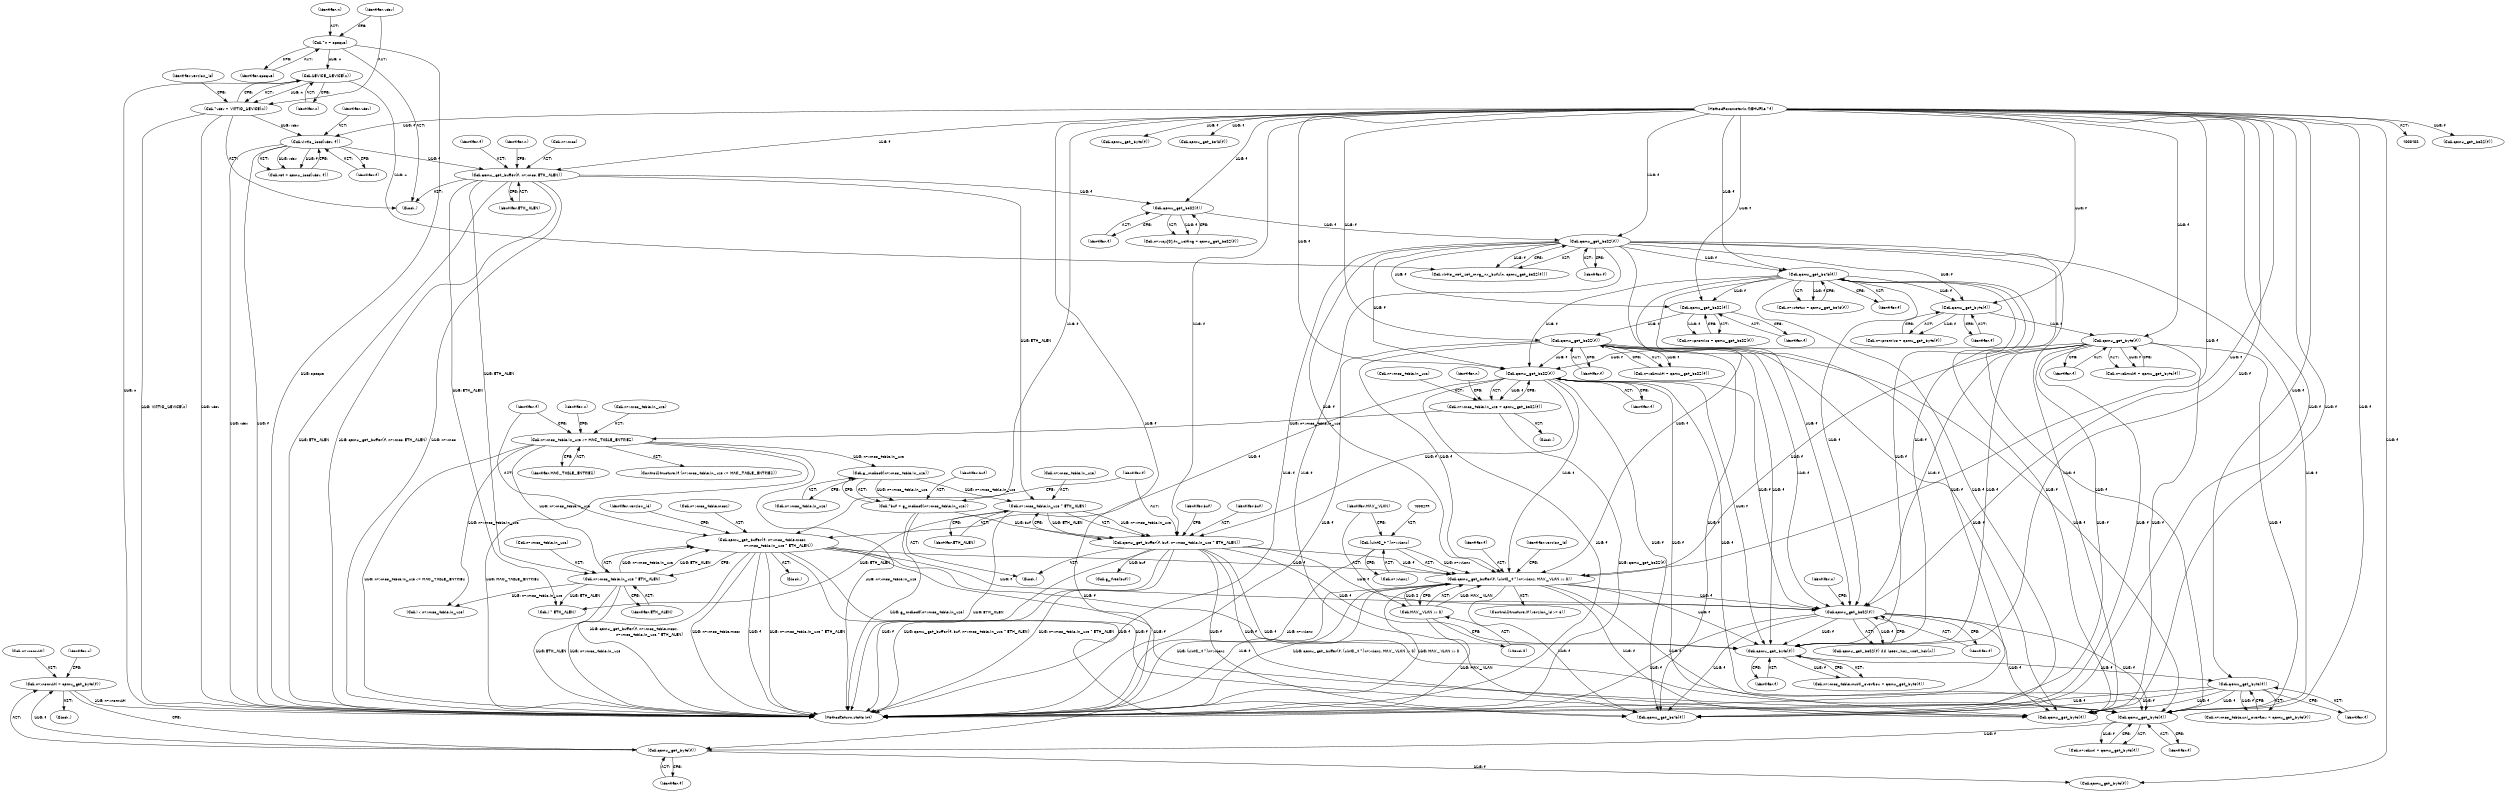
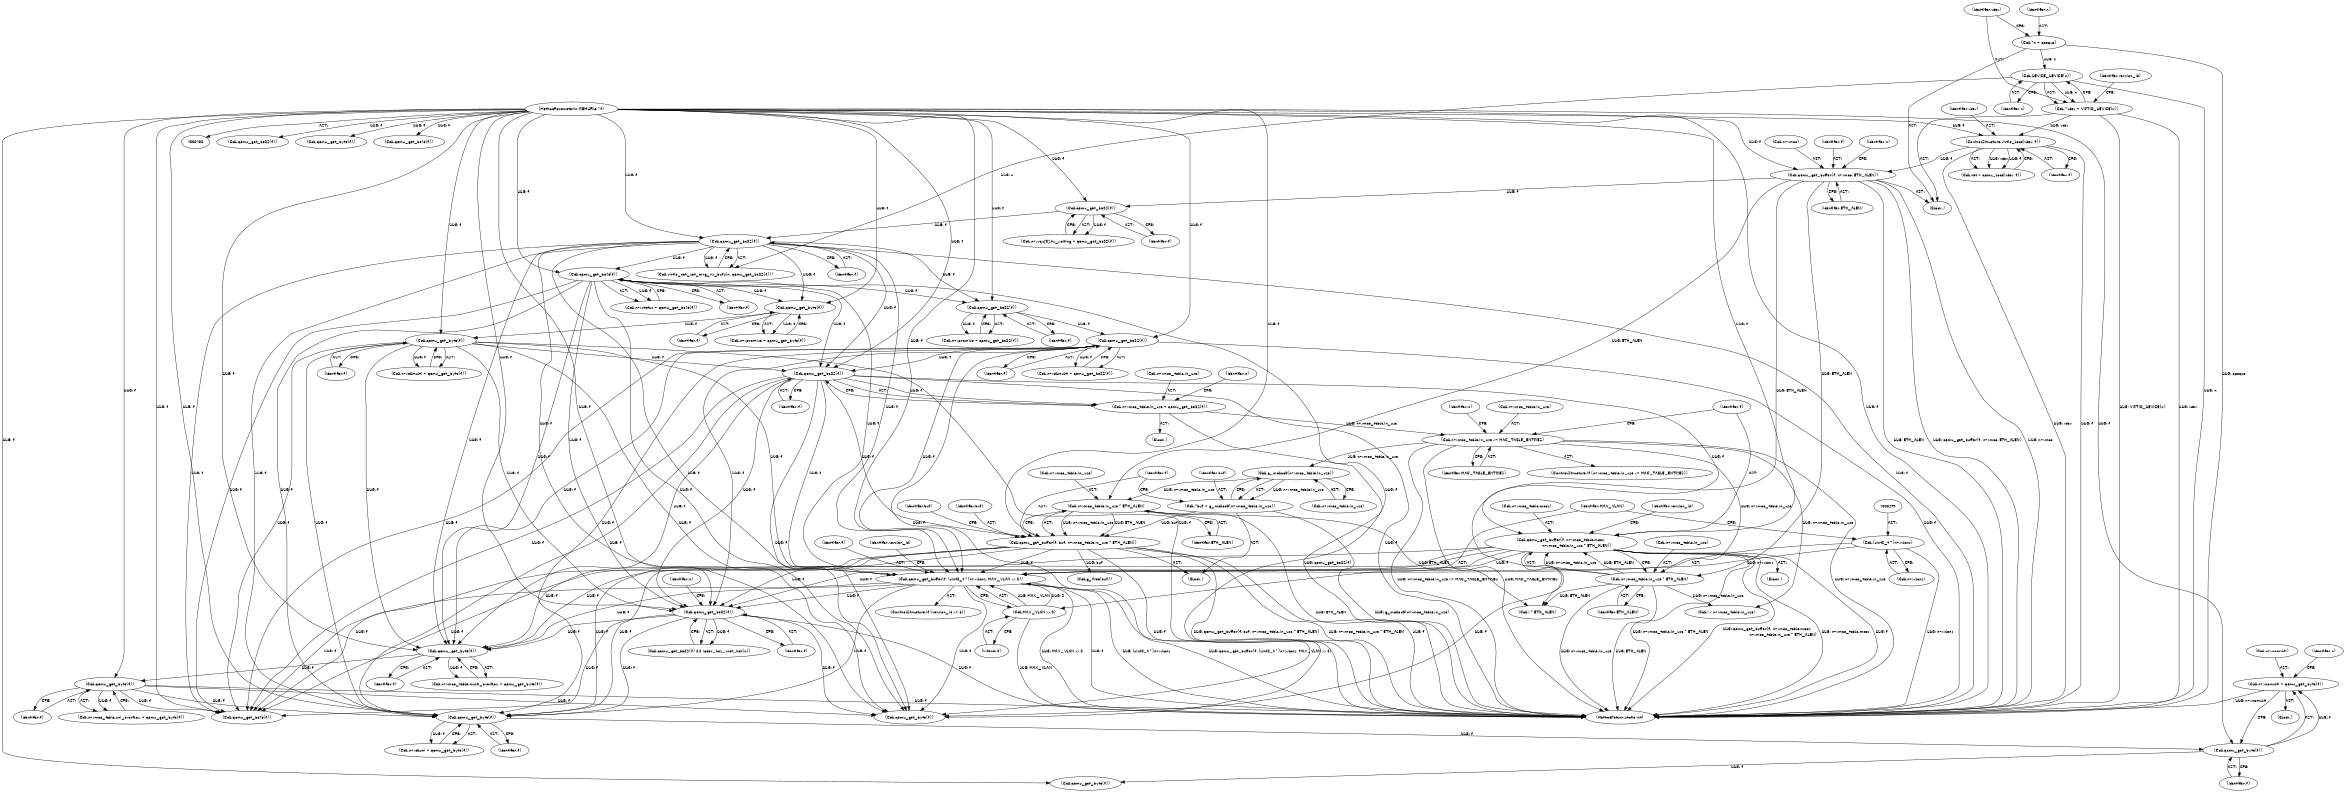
node "(Identifier,opaque)": removed
edge "(MethodParameterIn,QEMUFile *f)" -> "(MethodReturn,static int)": added, label "DDG: f"
node "(Call,virtio_load(vdev, f))": label "(Call,virtio_load(vdev, f))" -> "(ControlStructure,virtio_load(vdev, f))"
